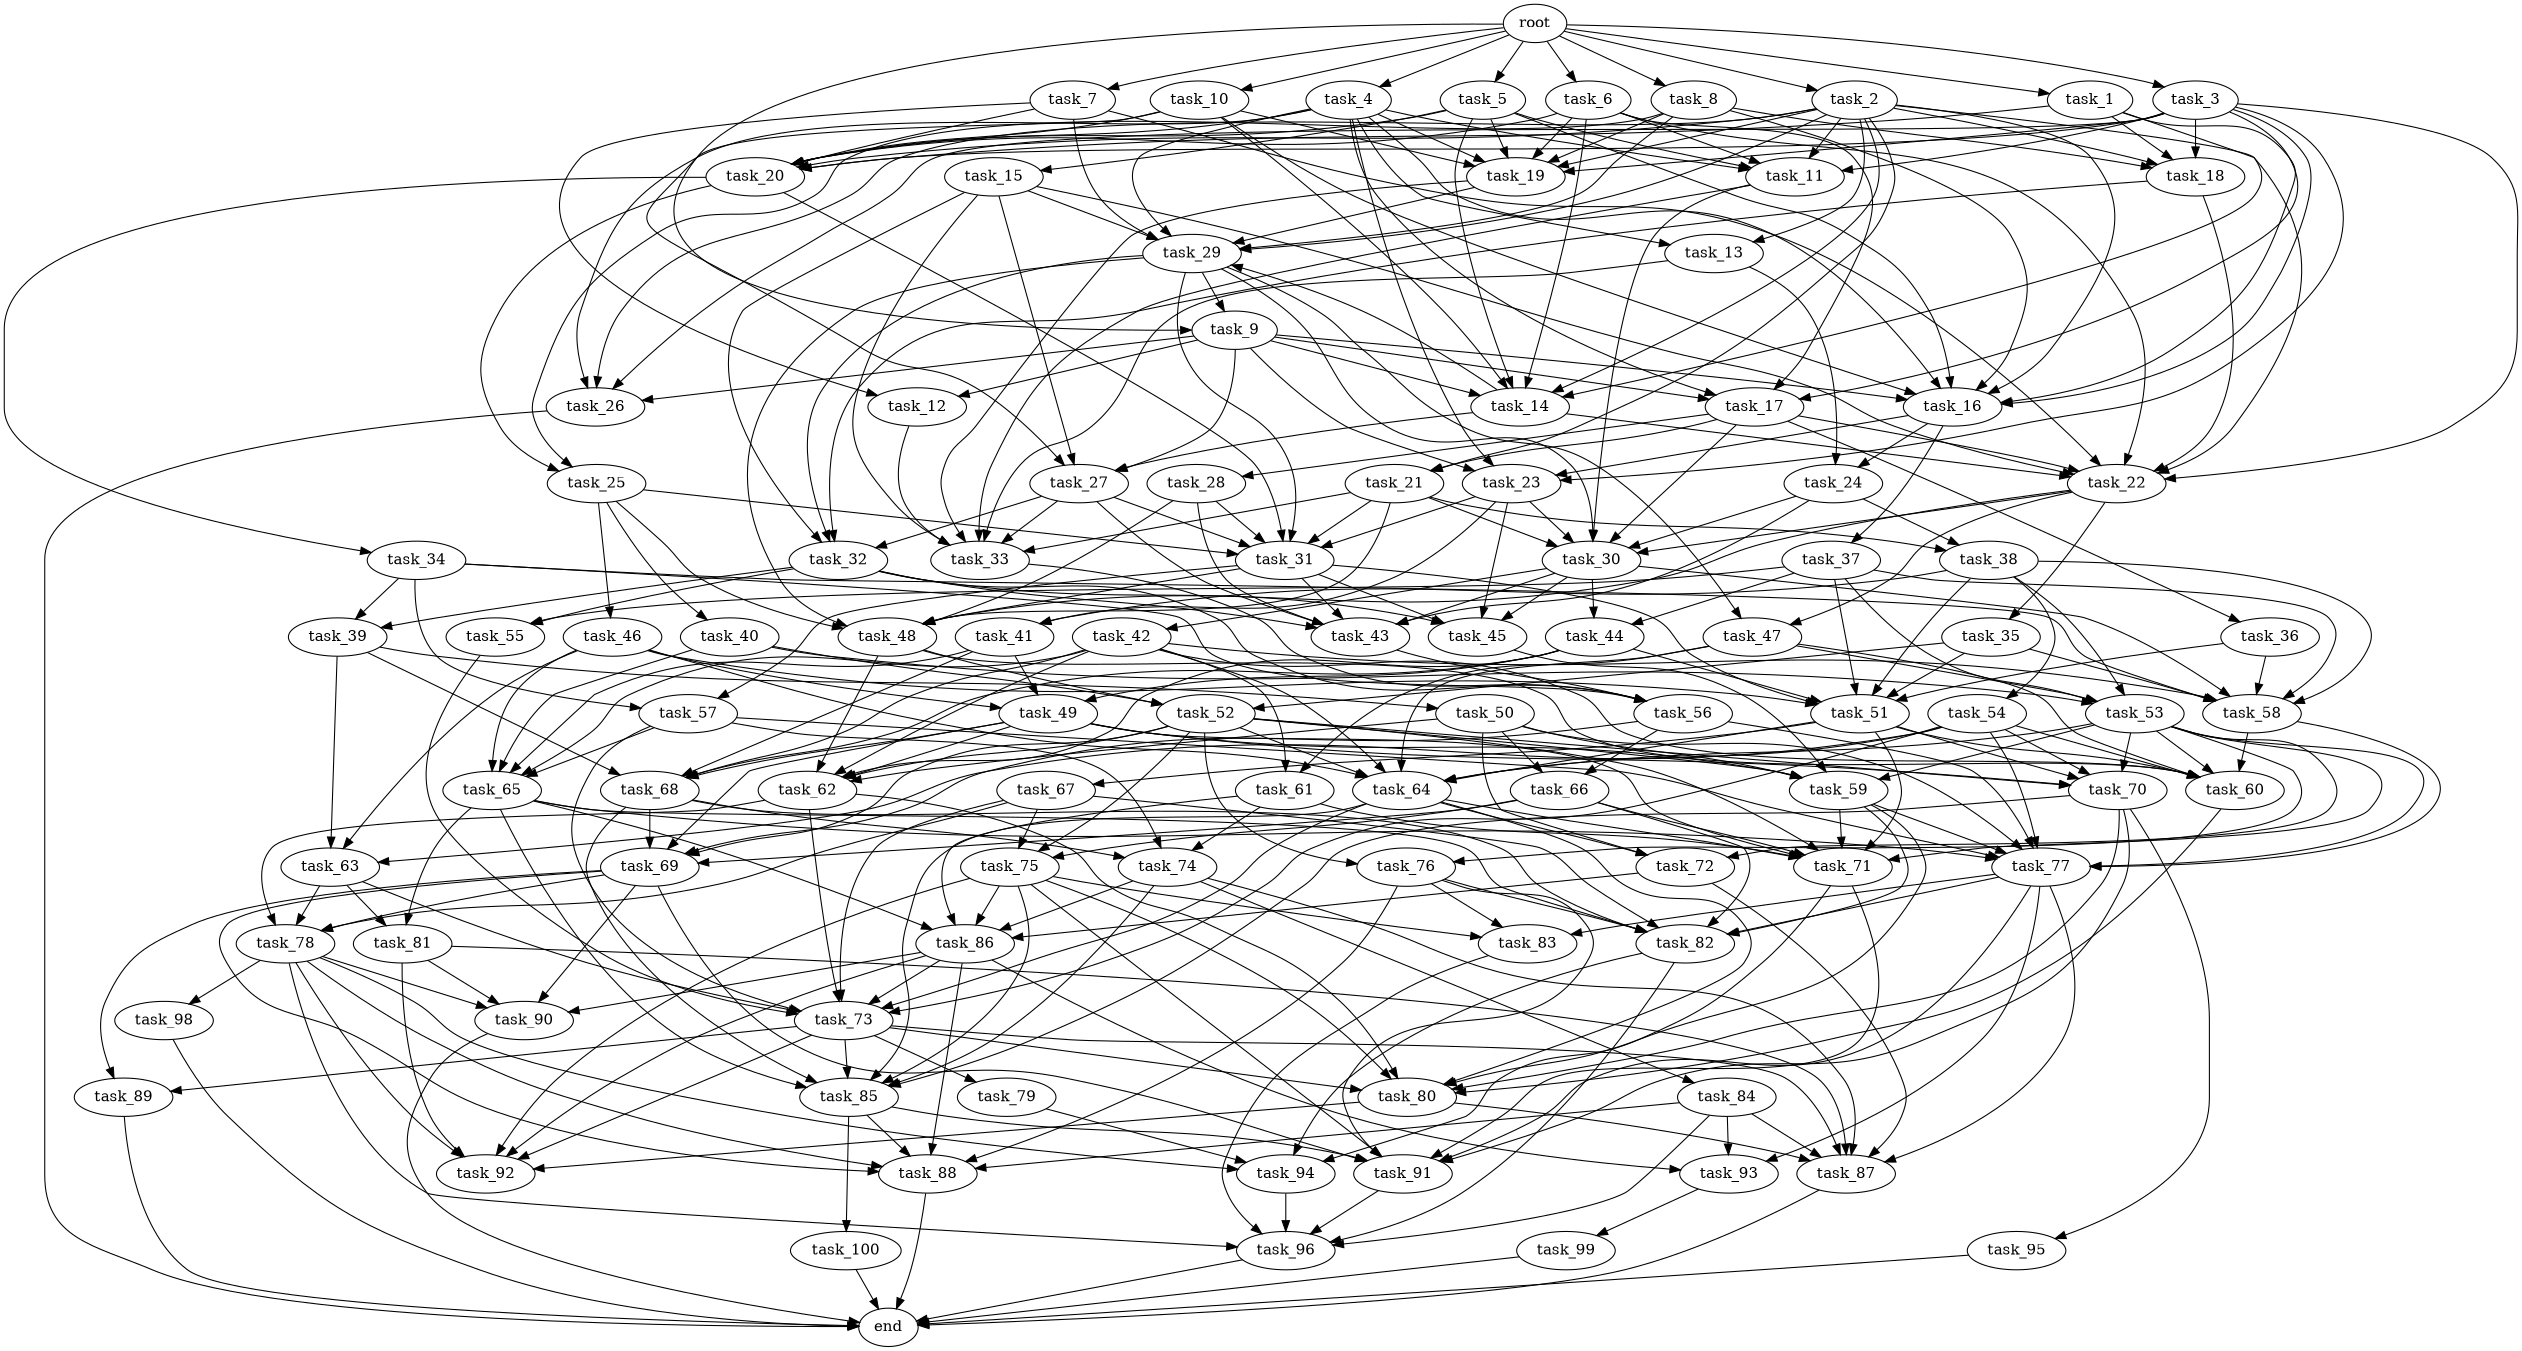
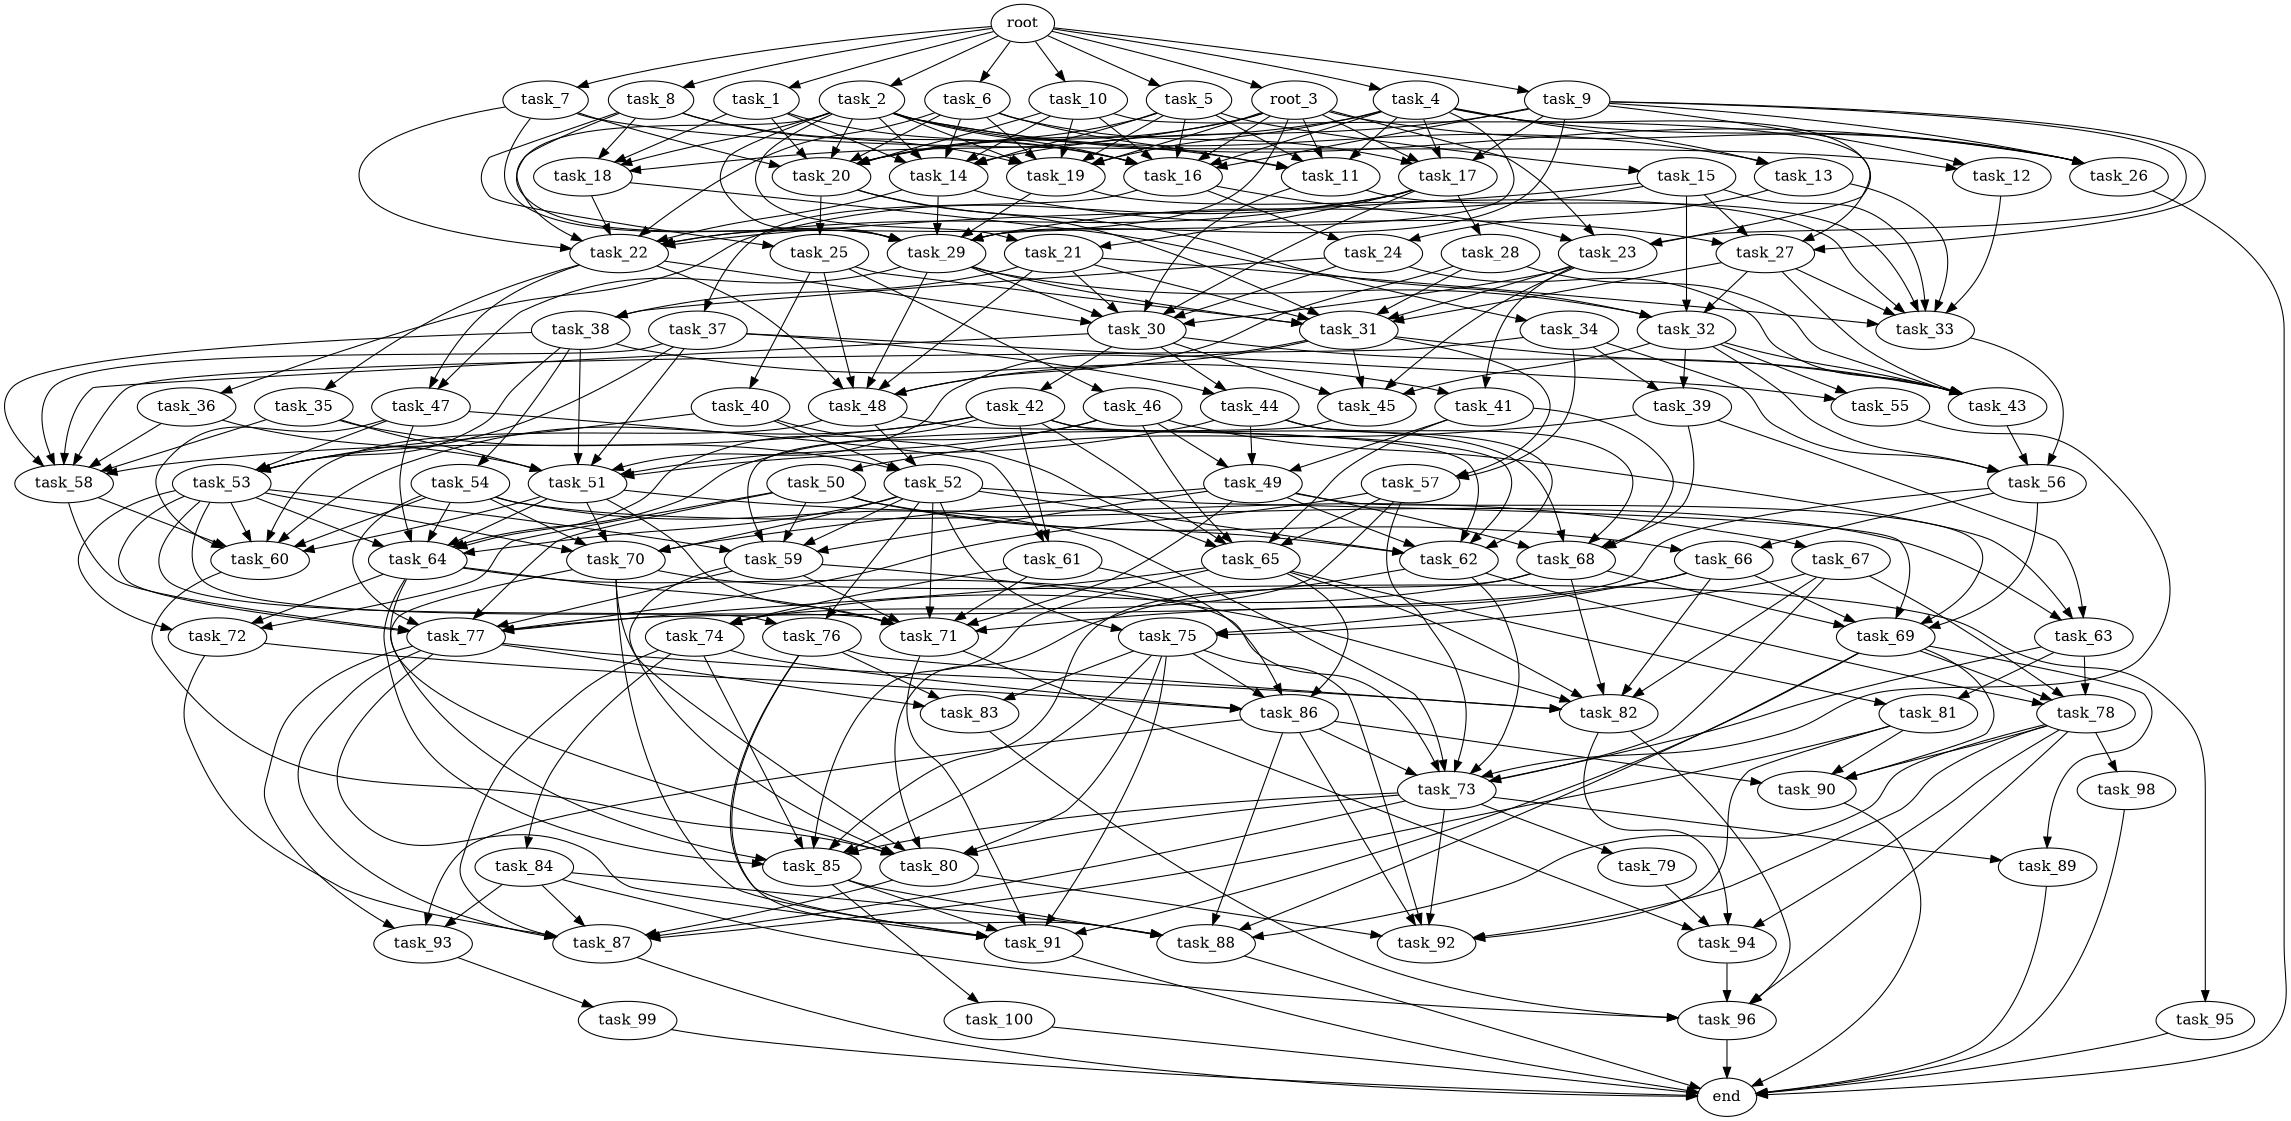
node "task_3": label "task_3" -> "root_3"
edge "task_29" -> "task_9": reversed
edge "task_91" -> "task_96": now "task_91" -> "end"
